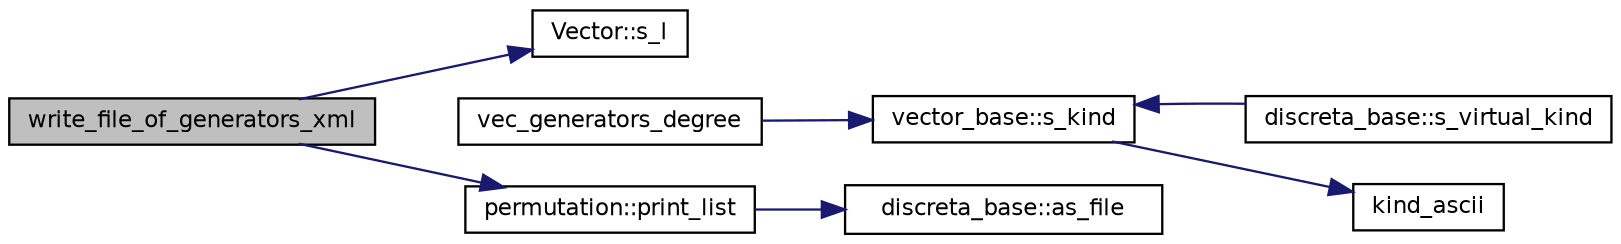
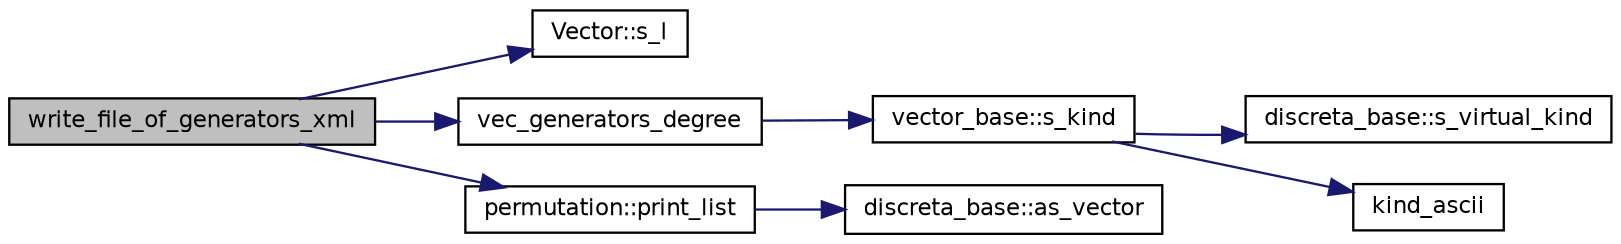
edge "discreta_base::s_virtual_kind" -> "vector_base::s_kind": reversed
edge "write_file_of_generators_xml" -> "vec_generators_degree": added
node "discreta_base::as_file": label "discreta_base::as_file" -> "discreta_base::as_vector"
